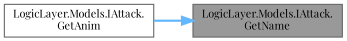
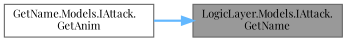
node "LogicLayer.Models.IAttack. GetAnim": label "LogicLayer.Models.IAttack. GetAnim" -> "GetName.Models.IAttack. GetAnim"
